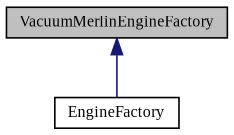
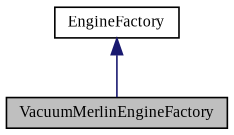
edge "EngineFactory" -> "VacuumMerlinEngineFactory": reversed
